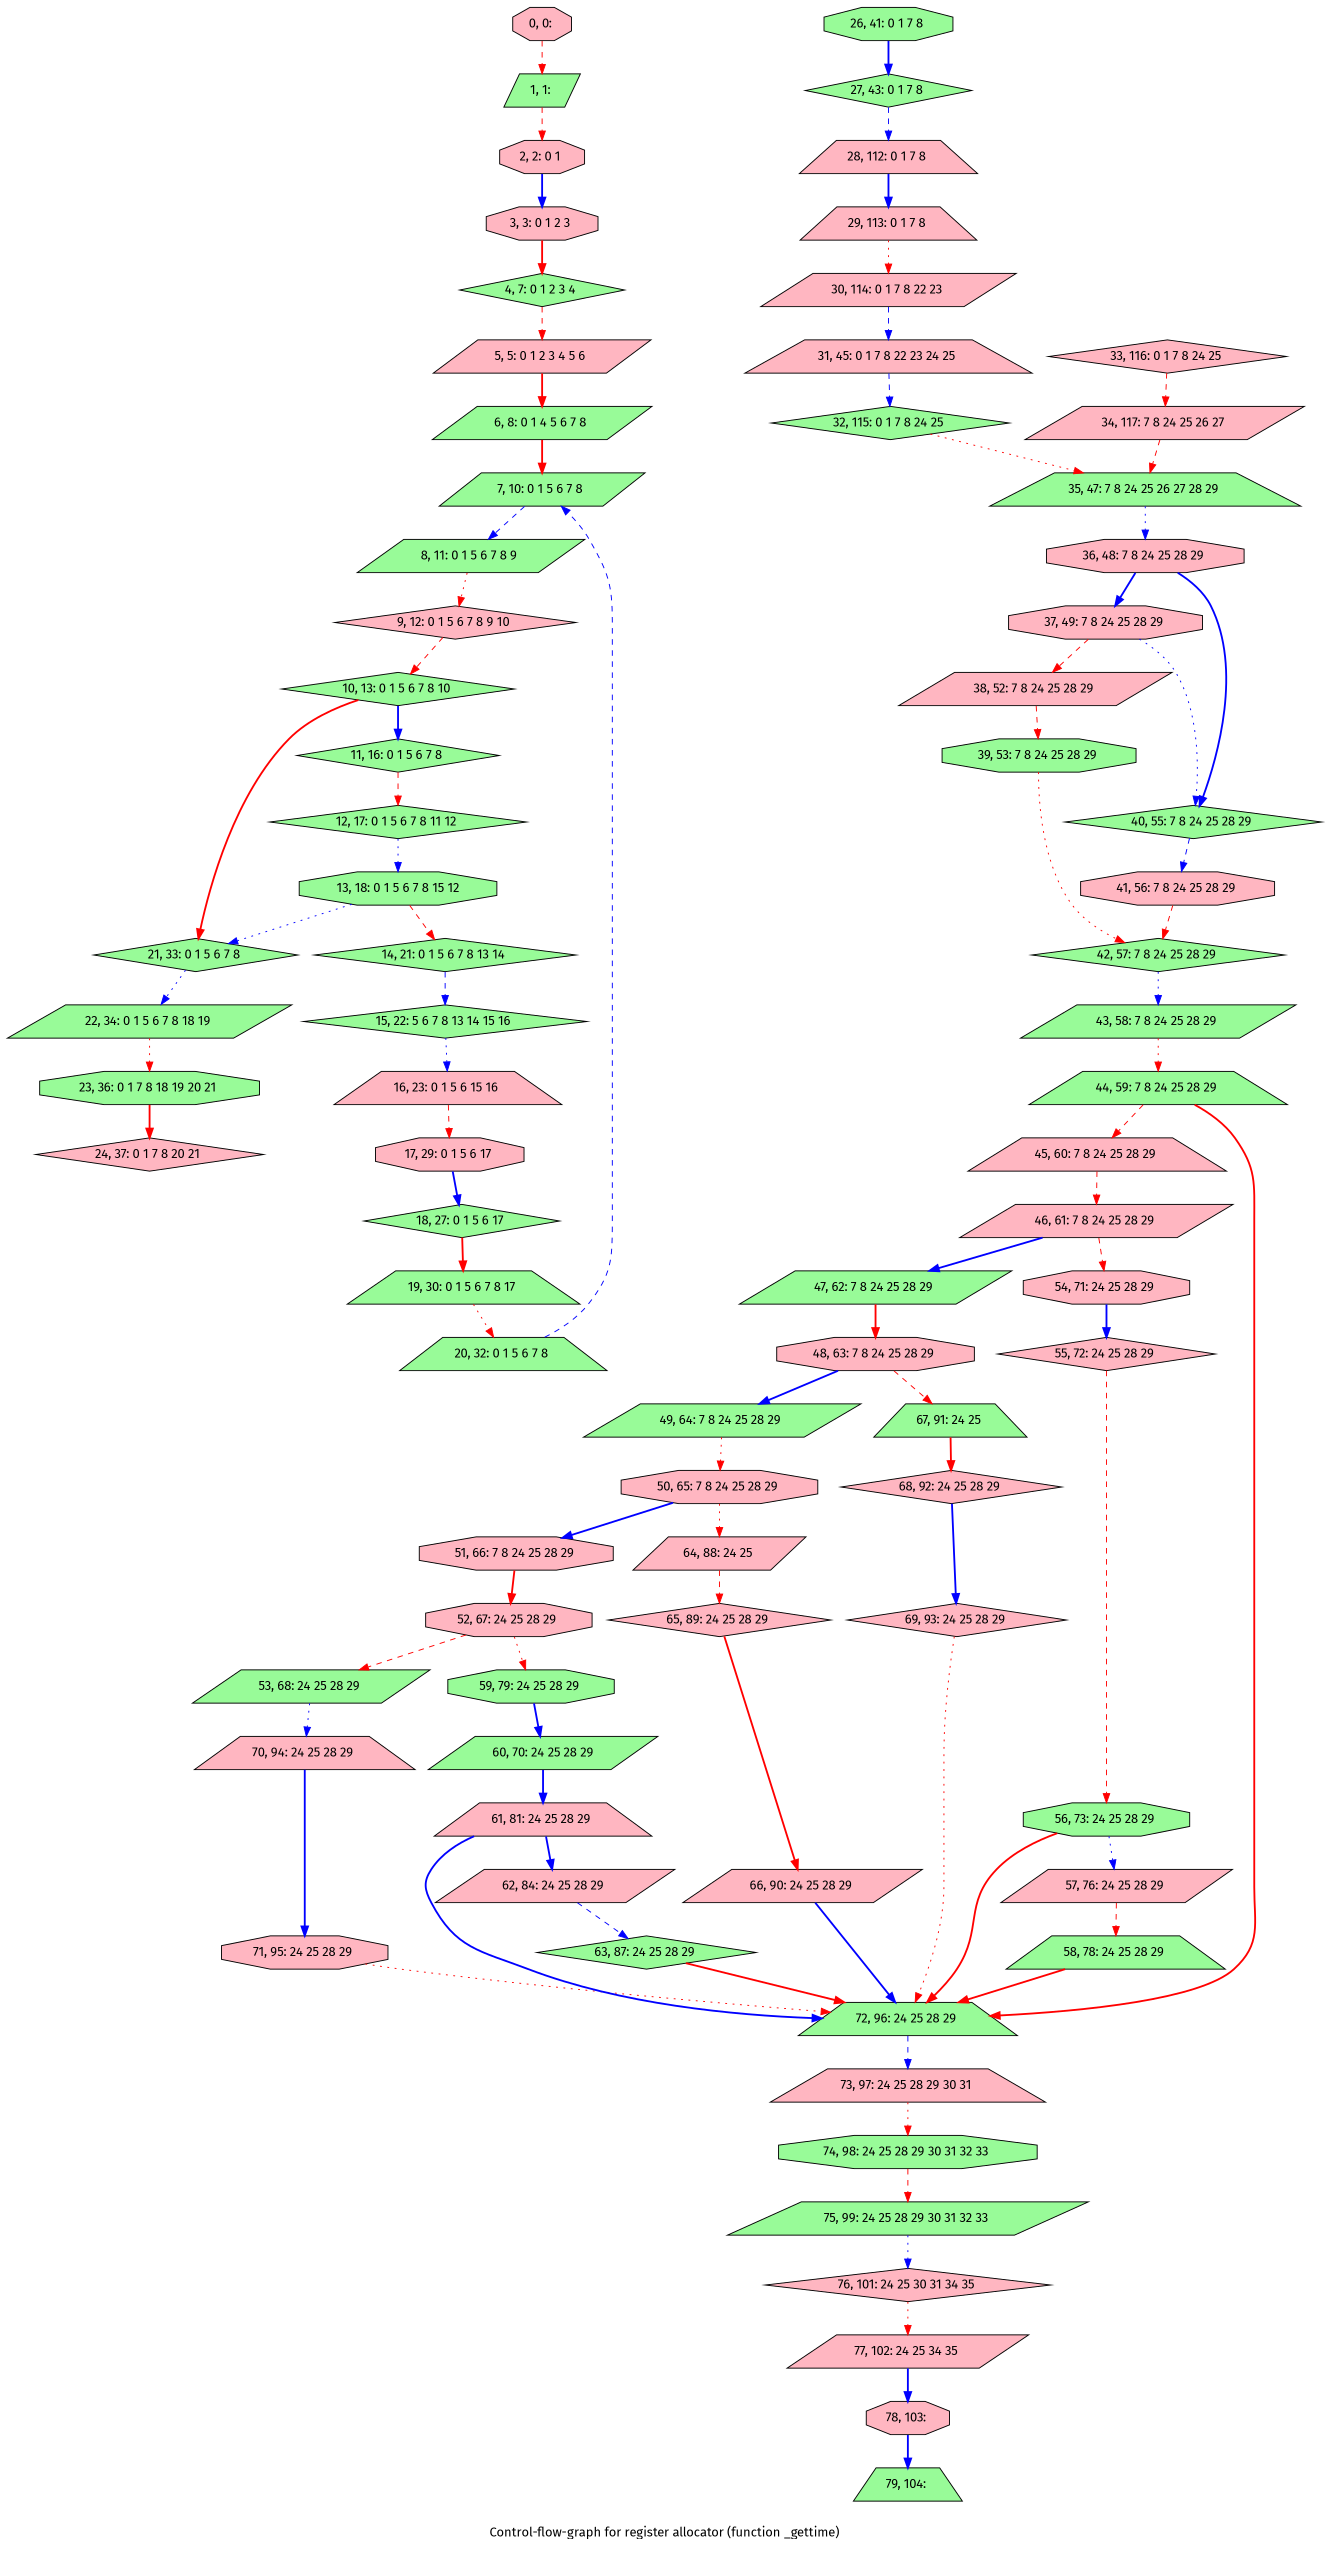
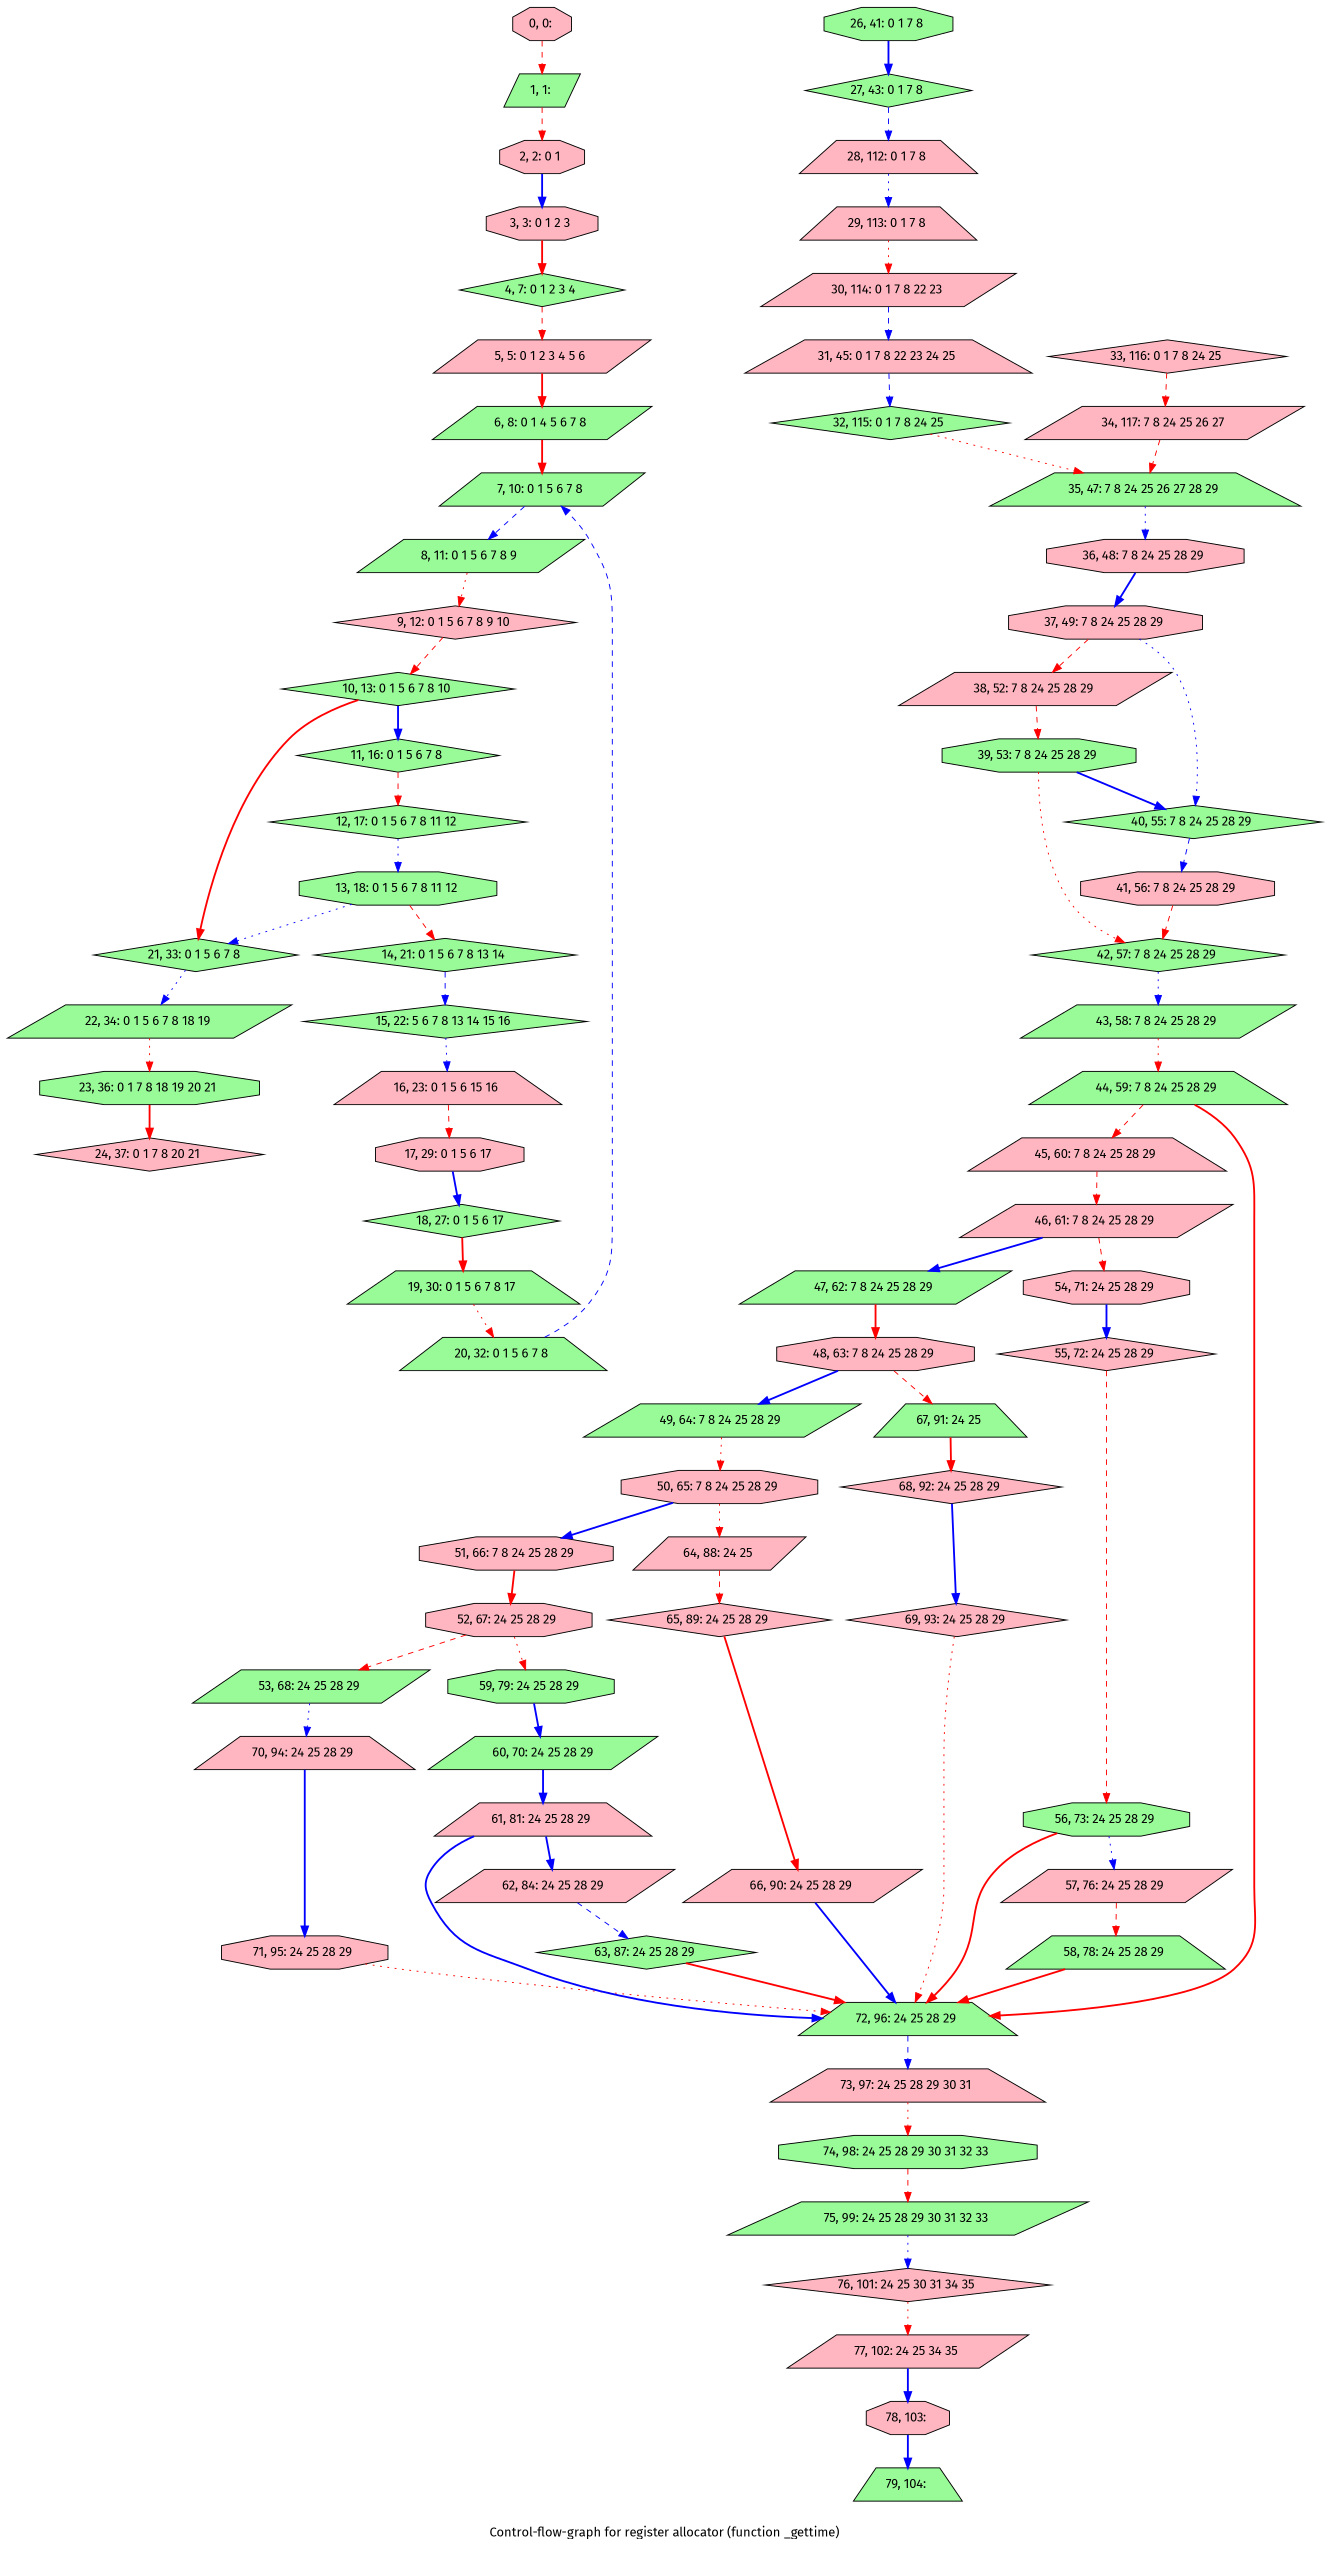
edge "28, 112: 0 1 7 8" -> "29, 113: 0 1 7 8": style bold -> dotted
edge "36, 48: 7 8 24 25 28 29" -> "40, 55: 7 8 24 25 28 29": now "39, 53: 7 8 24 25 28 29" -> "40, 55: 7 8 24 25 28 29"
node "13, 18: 0 1 5 6 7 8 15 12": label "13, 18: 0 1 5 6 7 8 15 12" -> "13, 18: 0 1 5 6 7 8 11 12"
